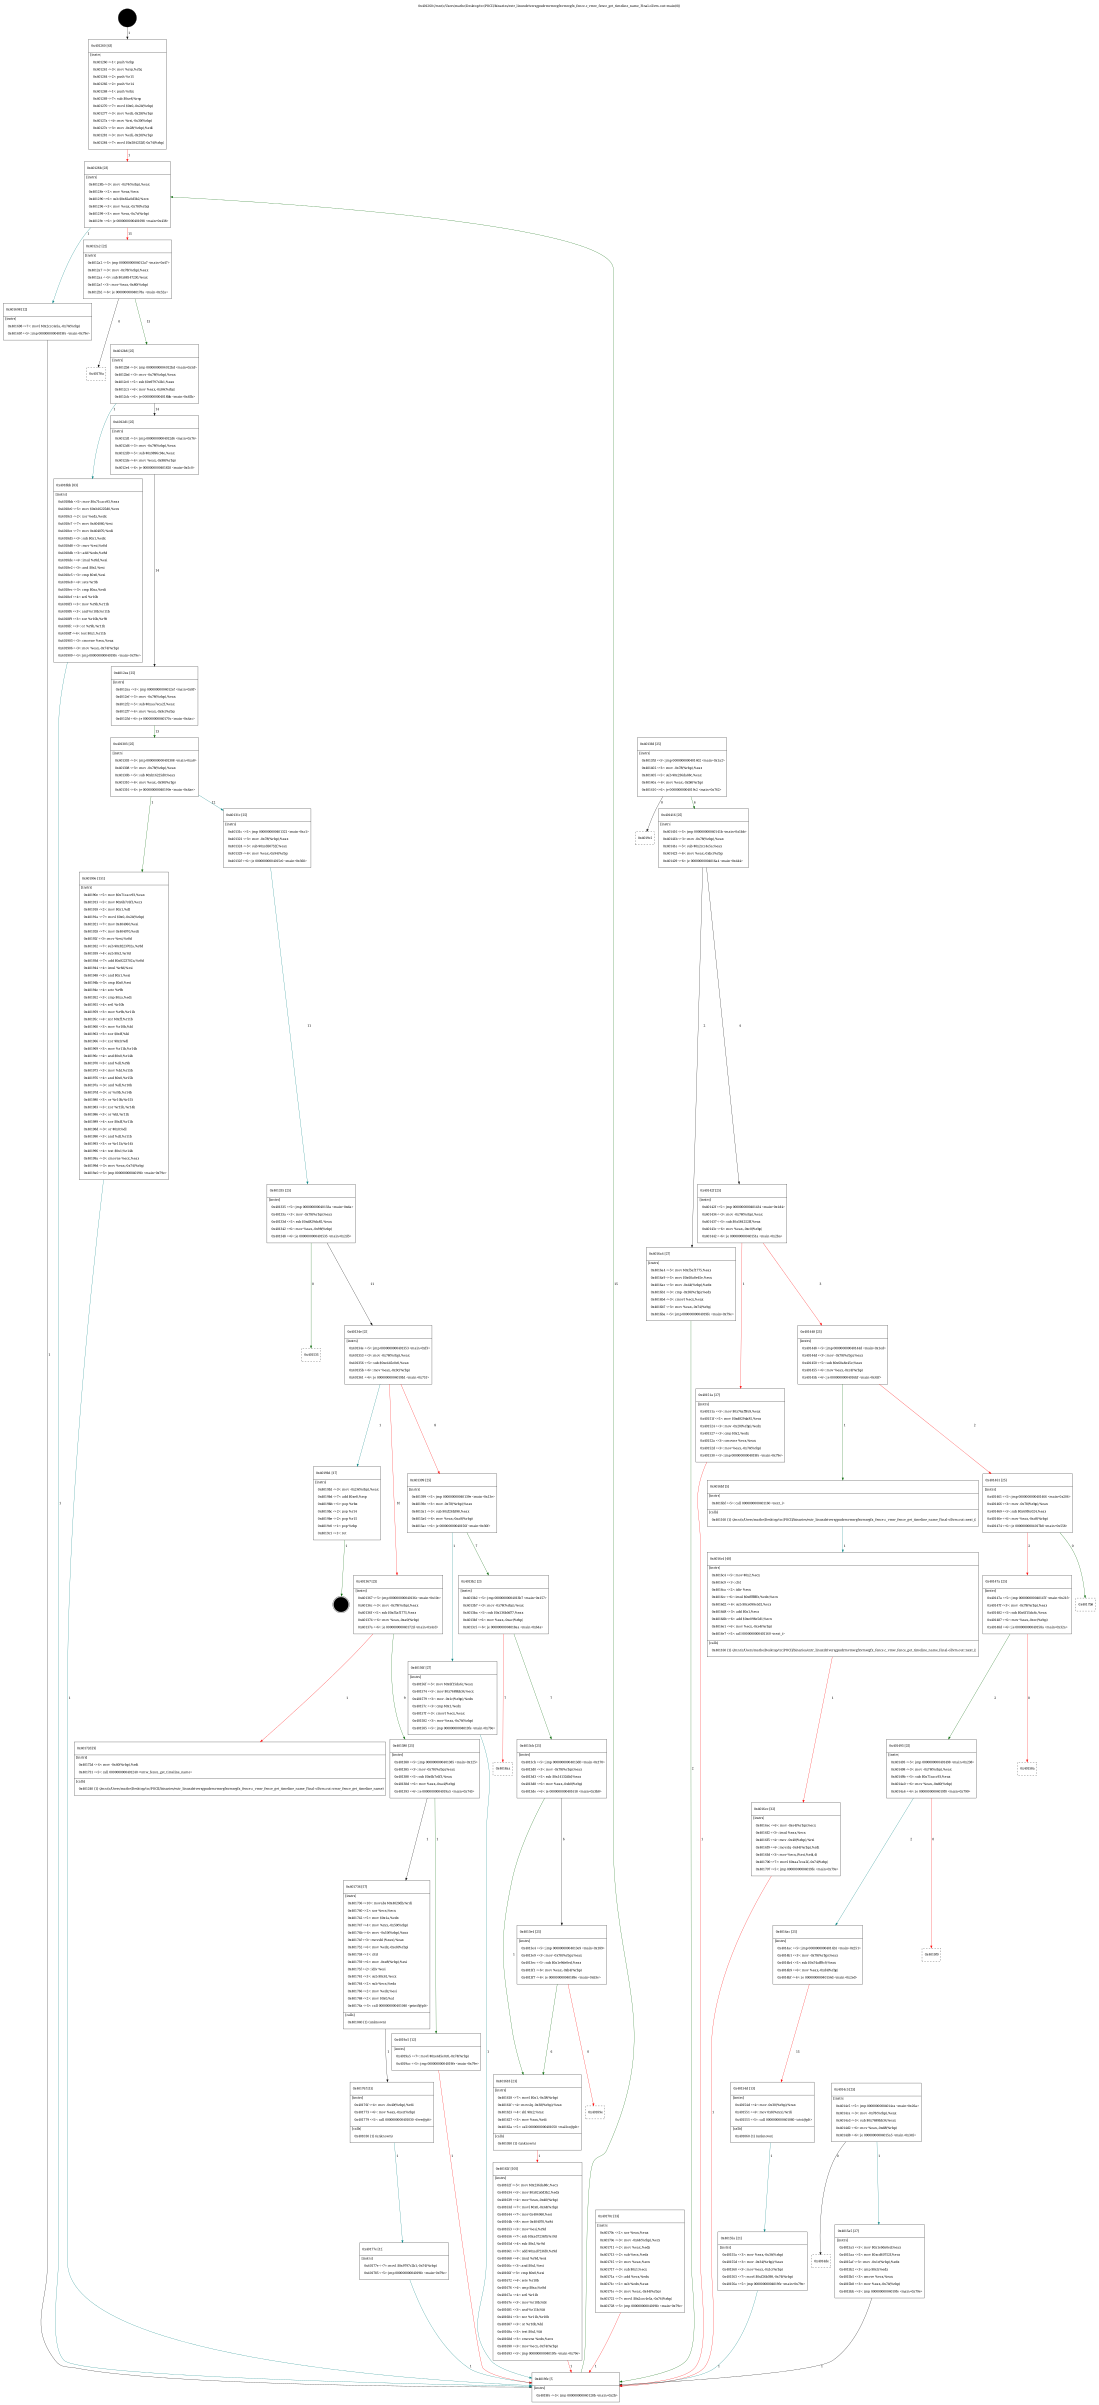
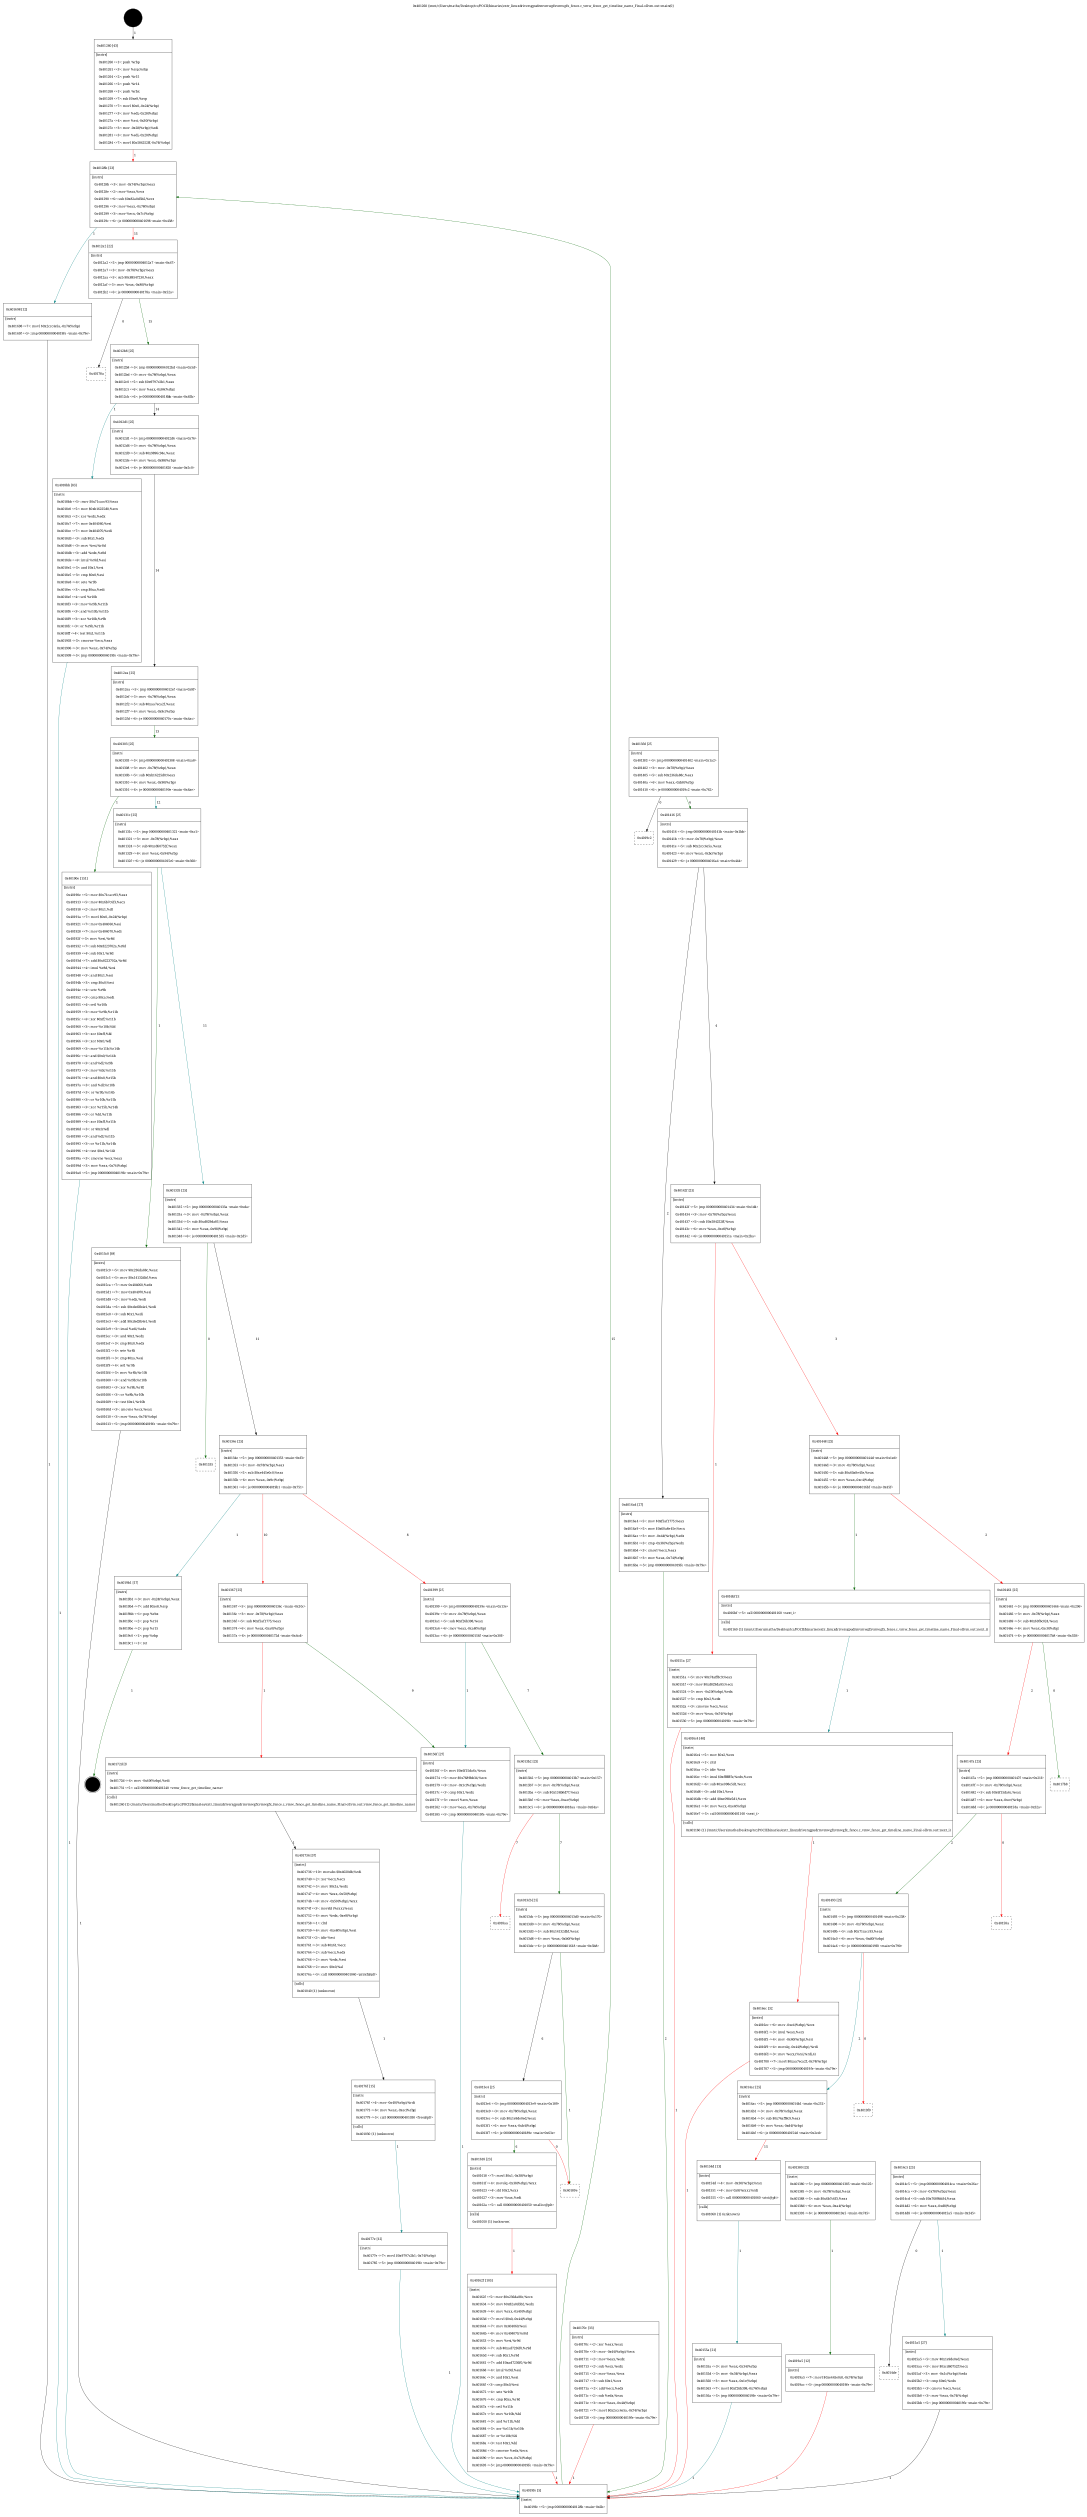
node "0x4015c0 [88]": added
edge "0x401367 [25]" -> "0x401380 [25]": now "0x401367 [25]" -> "0x40156f [27]"
edge "0x401380 [25]" -> "0x401736 [57]": now "0x40172d [9]" -> "0x401736 [57]"
edge "0x4013cb [25]" -> "0x401618 [23]": now "0x4013cb [25]" -> "0x40189e"
